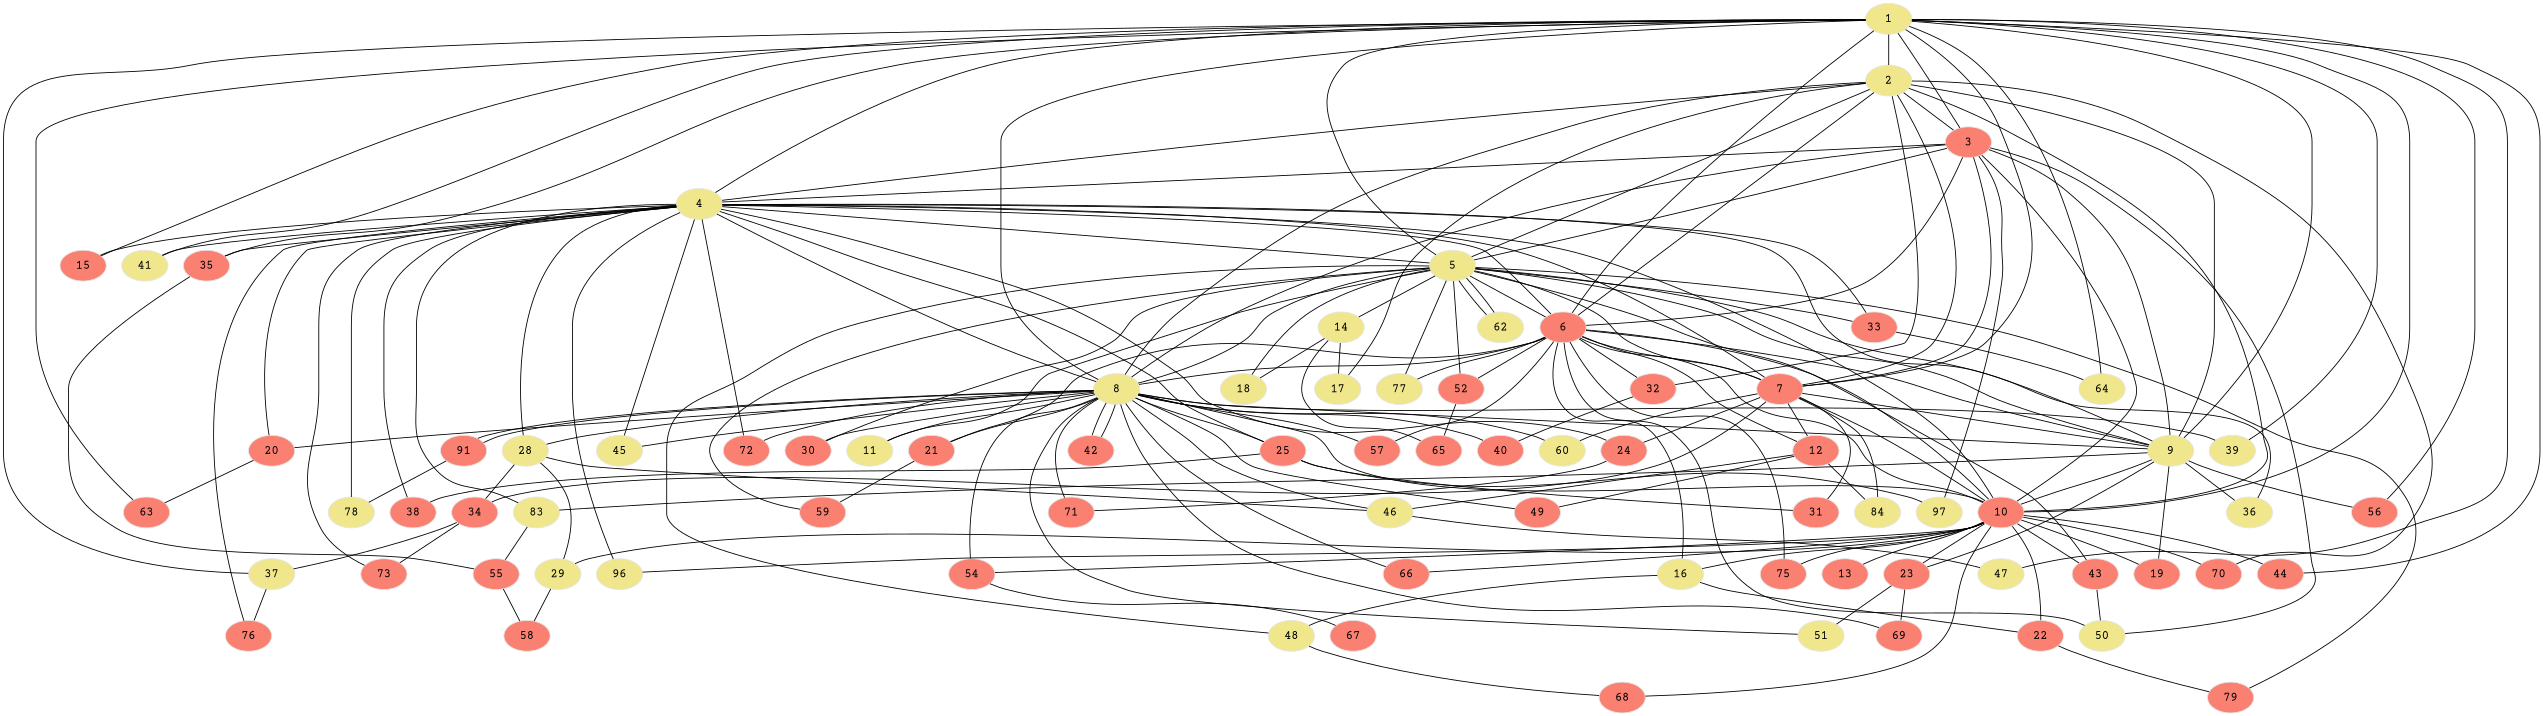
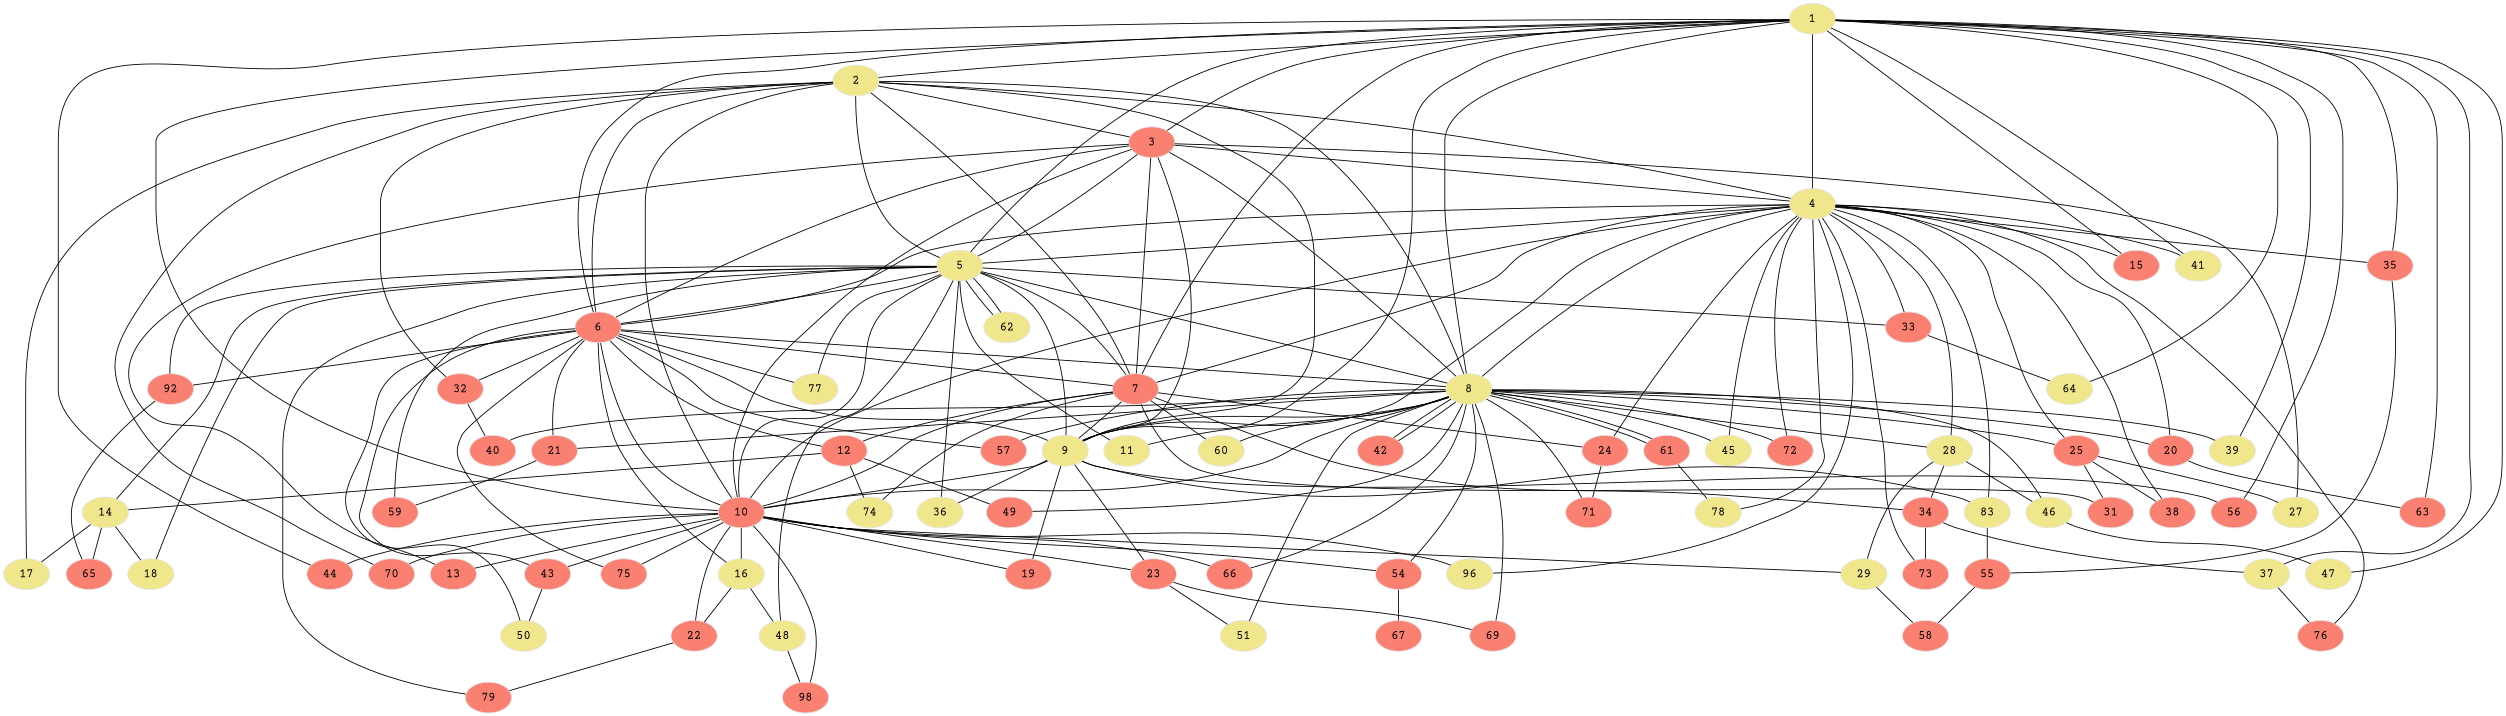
node "52": label "52" -> "92"
edge "3" -- "50": now "3" -- "13"
node "91": label "91" -> "61"
node "30": removed
edge "12" -- "46": now "12" -- "14"
node "84": label "84" -> "74"
node "97": label "97" -> "27"
node "68": label "68" -> "98"
